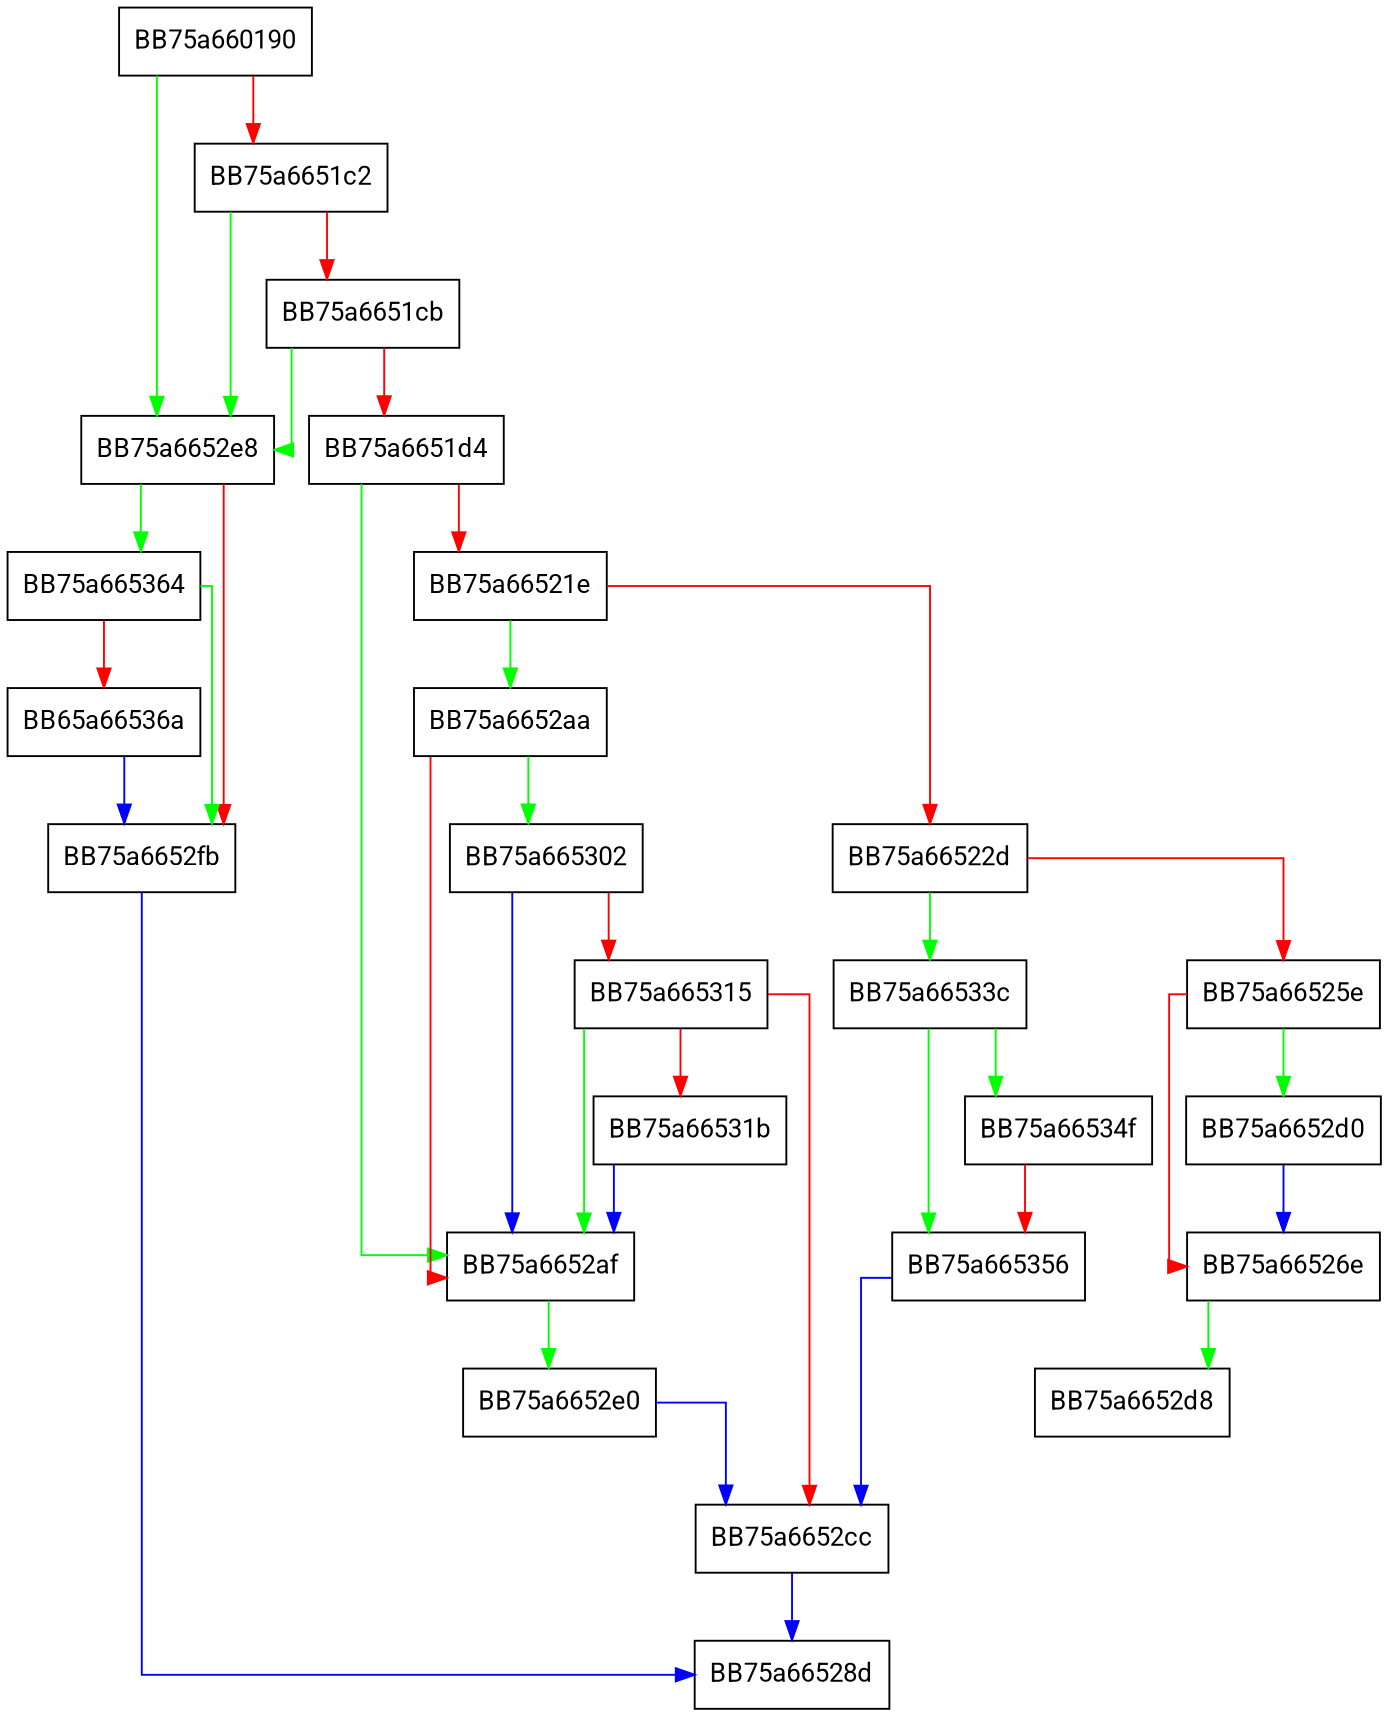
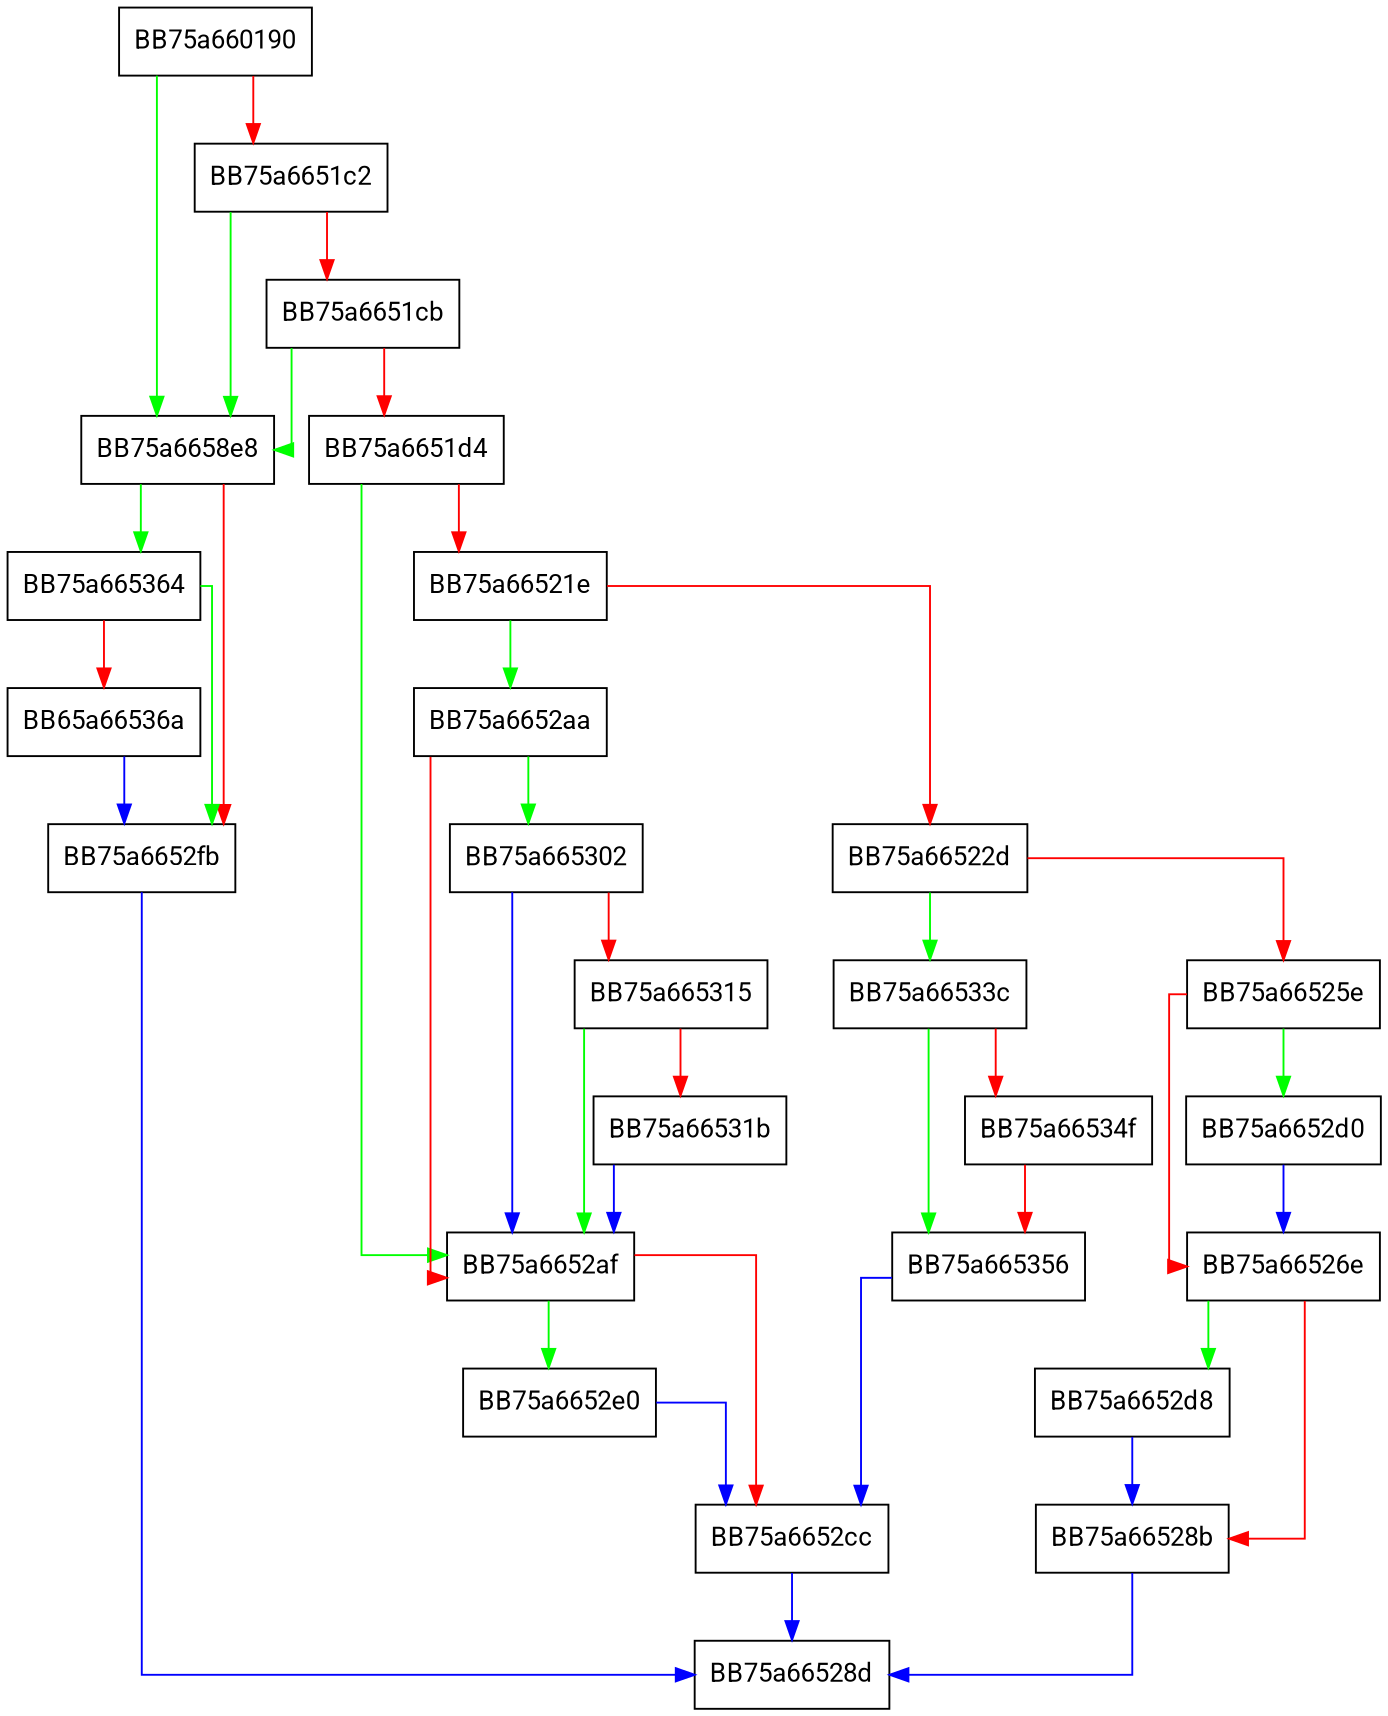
node "BB75a6652e8": label "BB75a6652e8" -> "BB75a6658e8"
edge "BB75a66533c" -> "BB75a66534f": color green -> red
edge "BB75a665315" -> "BB75a6652cc": now "BB75a6652af" -> "BB75a6652cc"
node "BB75a66528b": added
